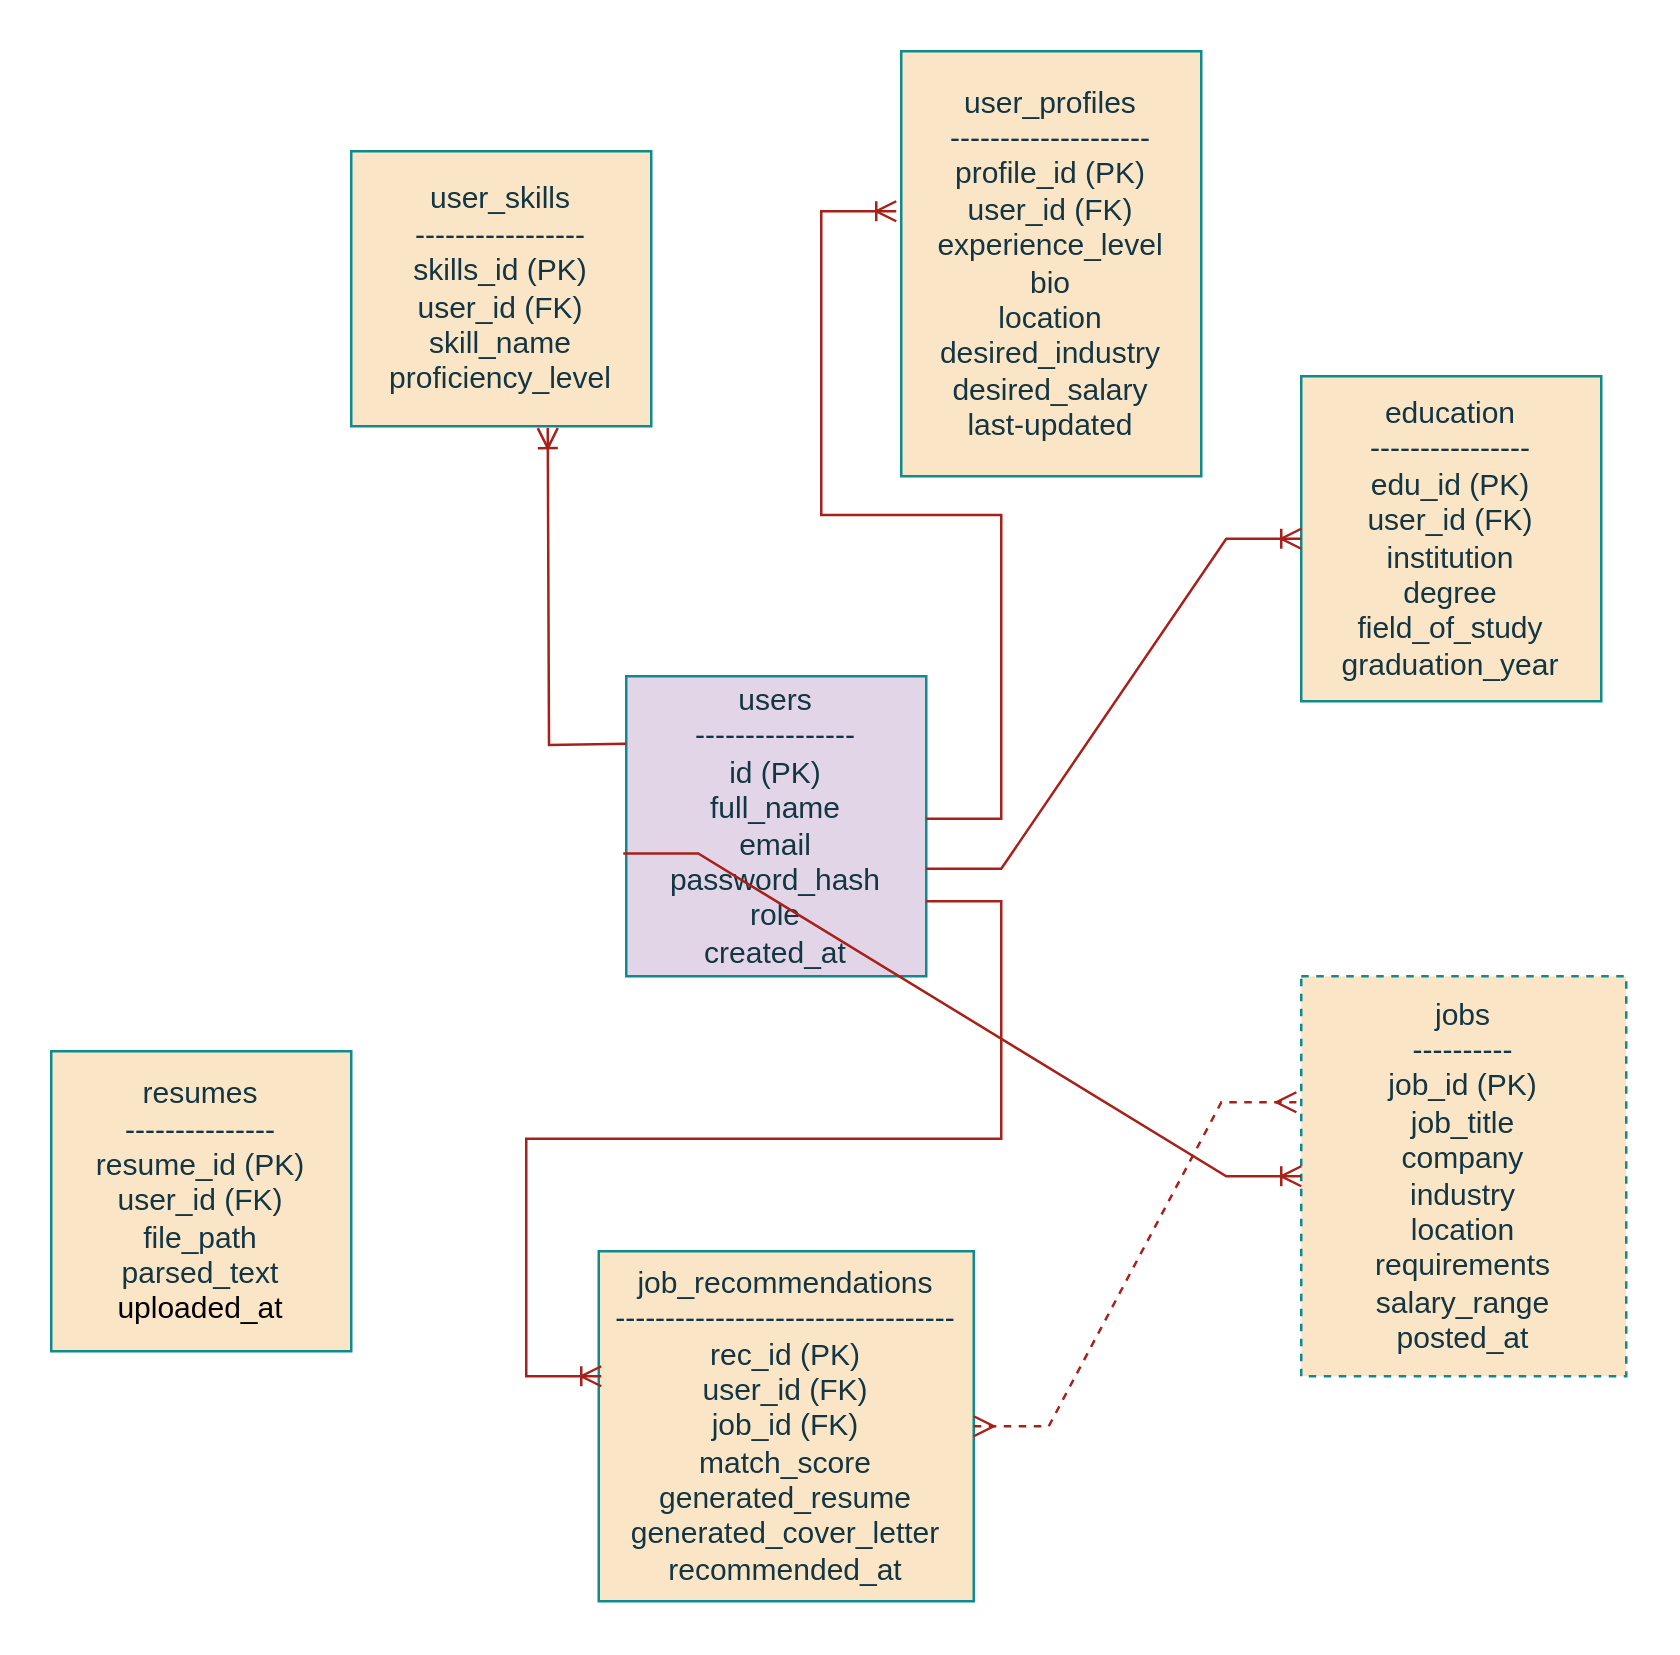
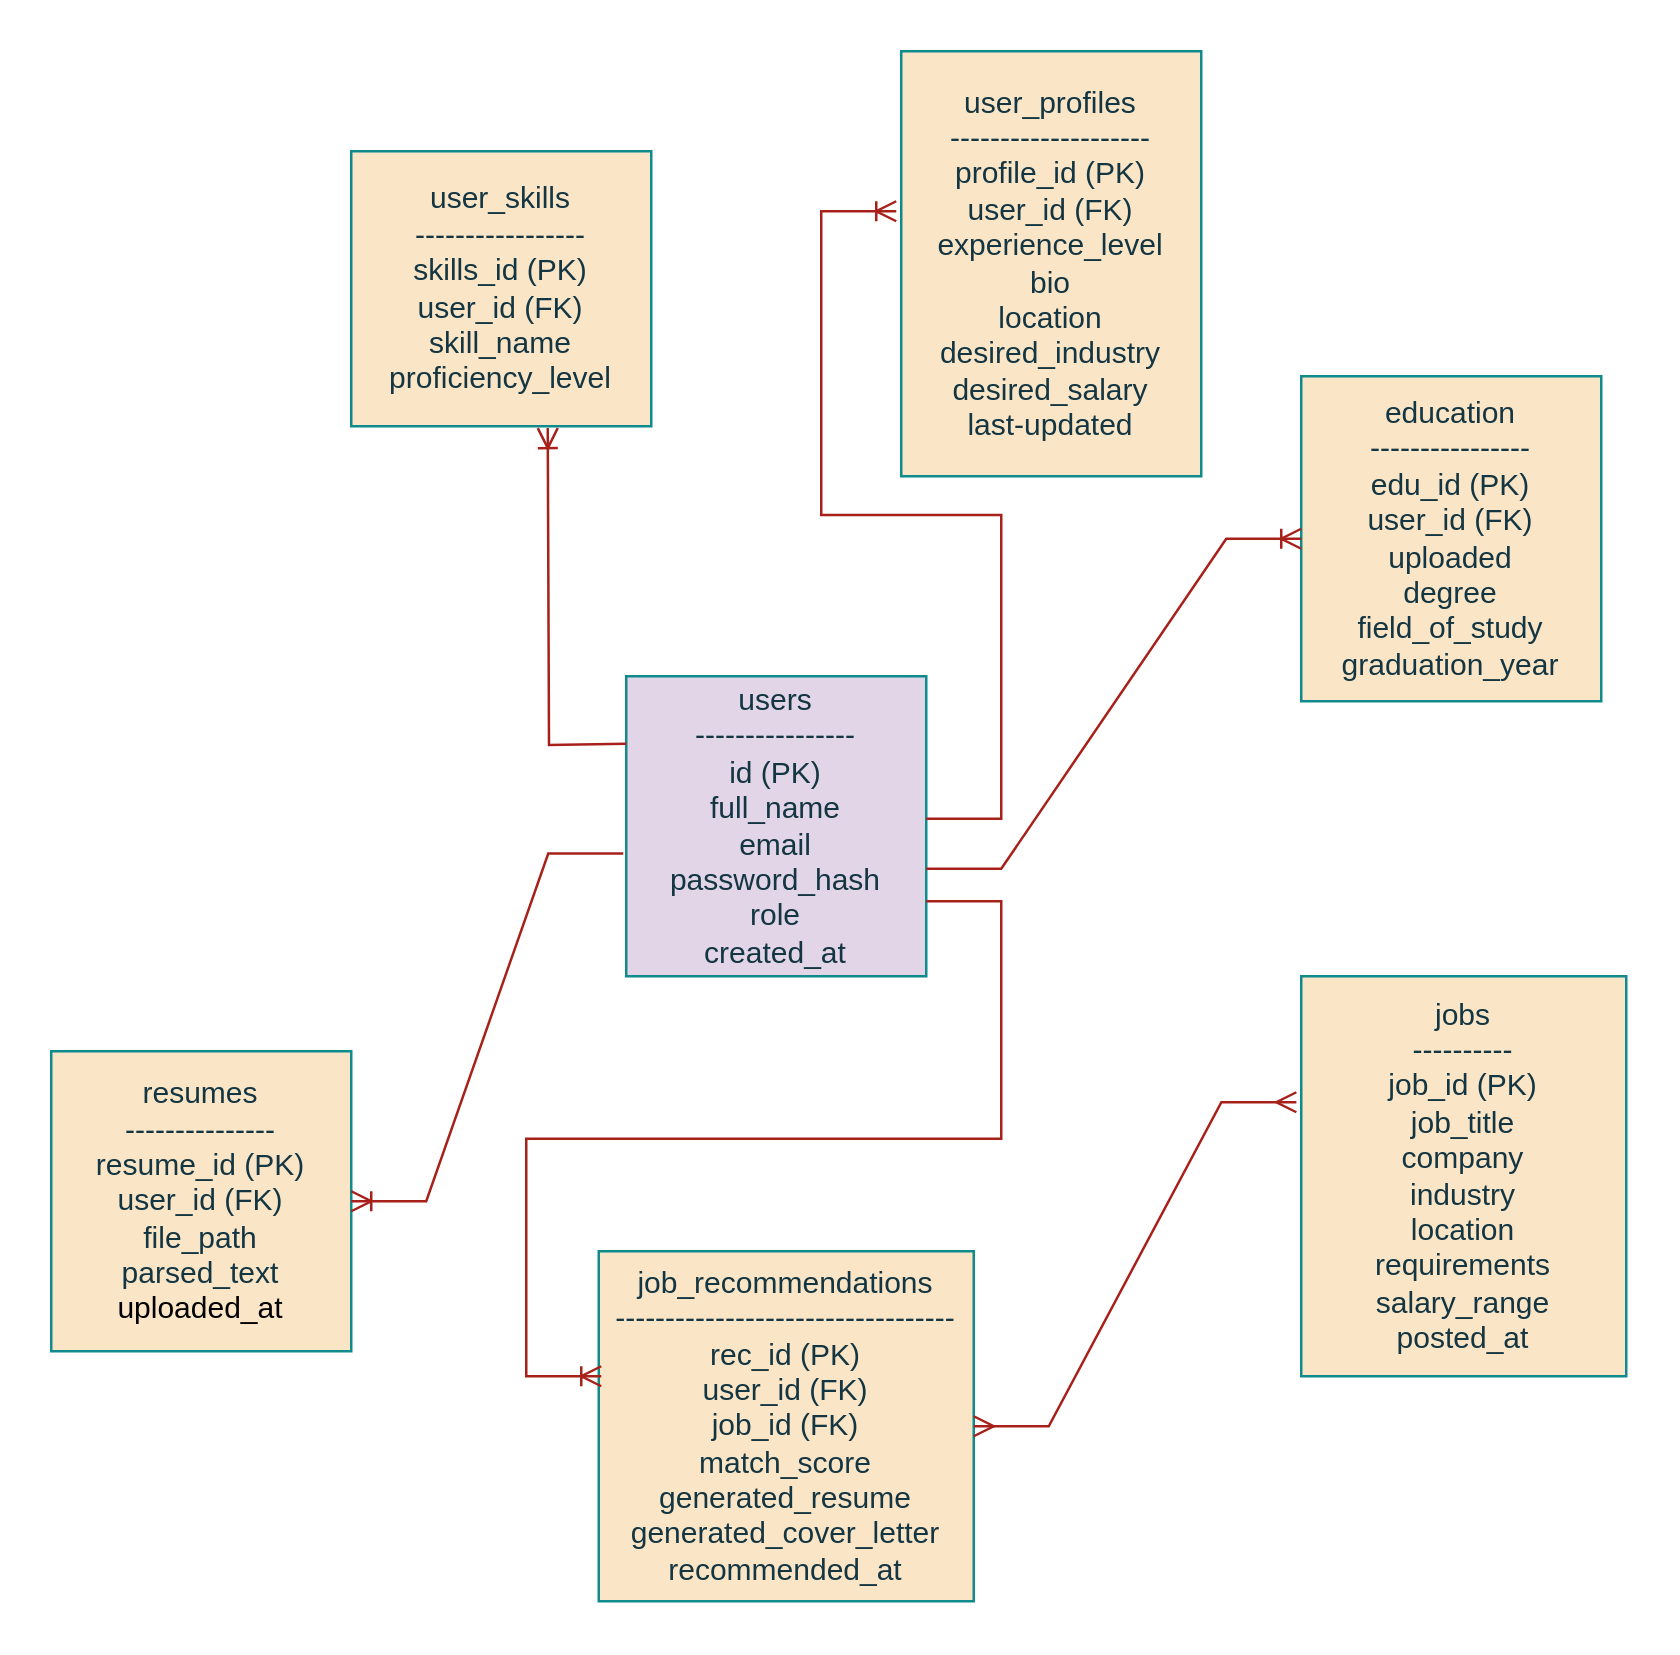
node "education ---------------- edu_id (PK) user_id (FK) institution degree field_of_study graduation_year": label "education ---------------- edu_id (PK) user_id (FK) institution degree field_of_study graduation_year" -> "education ---------------- edu_id (PK) user_id (FK) uploaded degree field_of_study graduation_year"
edge "users ---------------- id (PK) full_name email password_hash role created_at" -> "jobs ---------- job_id (PK) job_title company industry location requirements salary_range posted_at": now "users ---------------- id (PK) full_name email password_hash role created_at" -> "resumes --------------- resume_id (PK) user_id (FK) file_path parsed_text uploaded_at"
node "jobs ---------- job_id (PK) job_title company industry location requirements salary_range posted_at": style dashed -> solid
edge "jobs ---------- job_id (PK) job_title company industry location requirements salary_range posted_at" -- "job_recommendations ---------------------------------- rec_id (PK) user_id (FK) job_id (FK) match_score generated_resume generated_cover_letter recommended_at": style dashed -> solid
